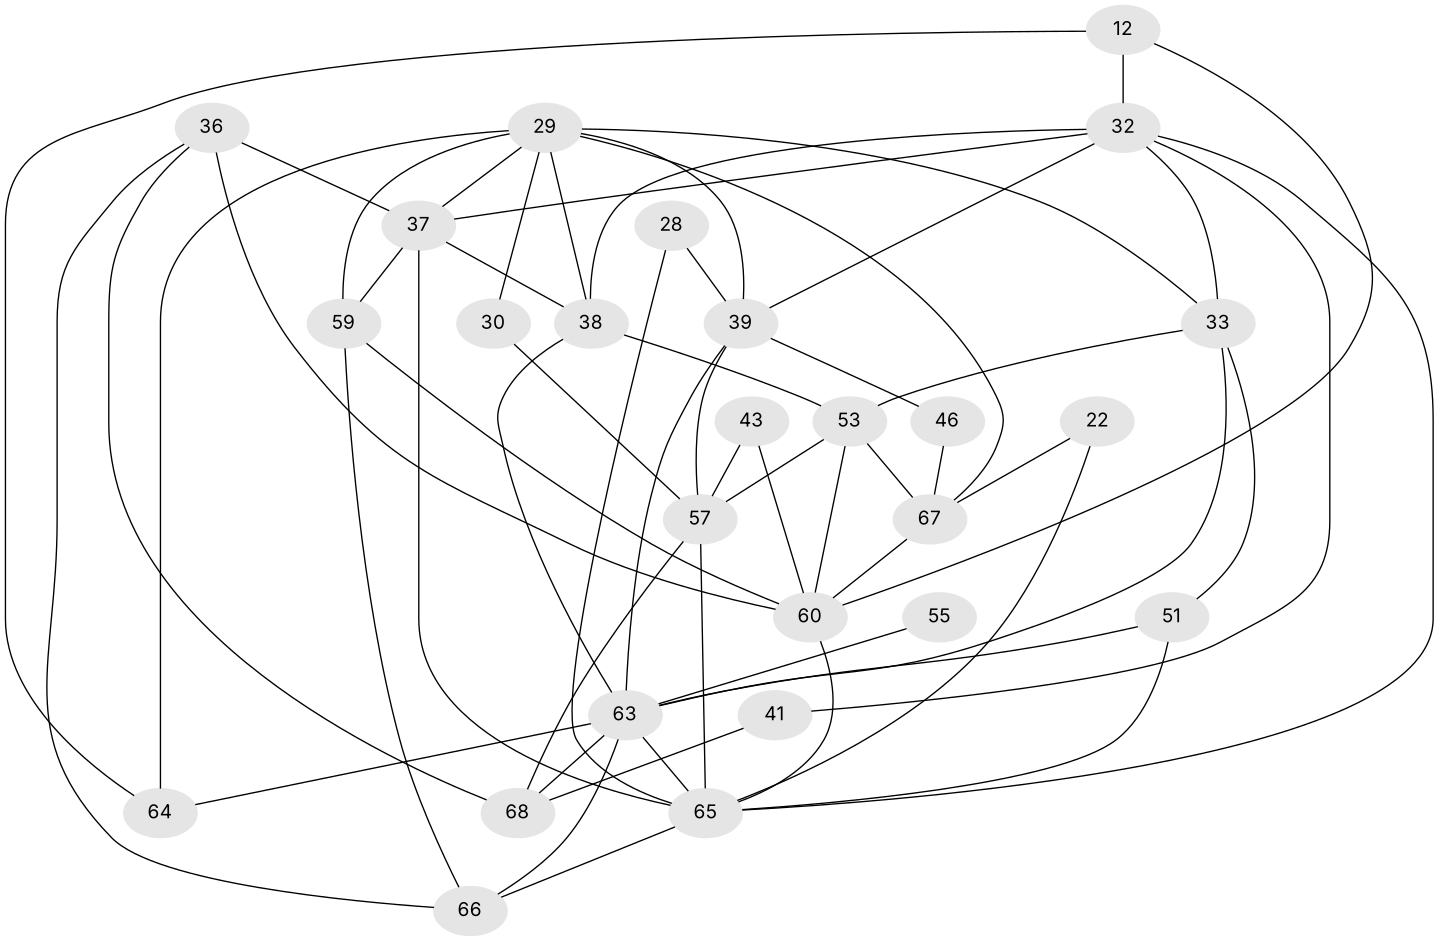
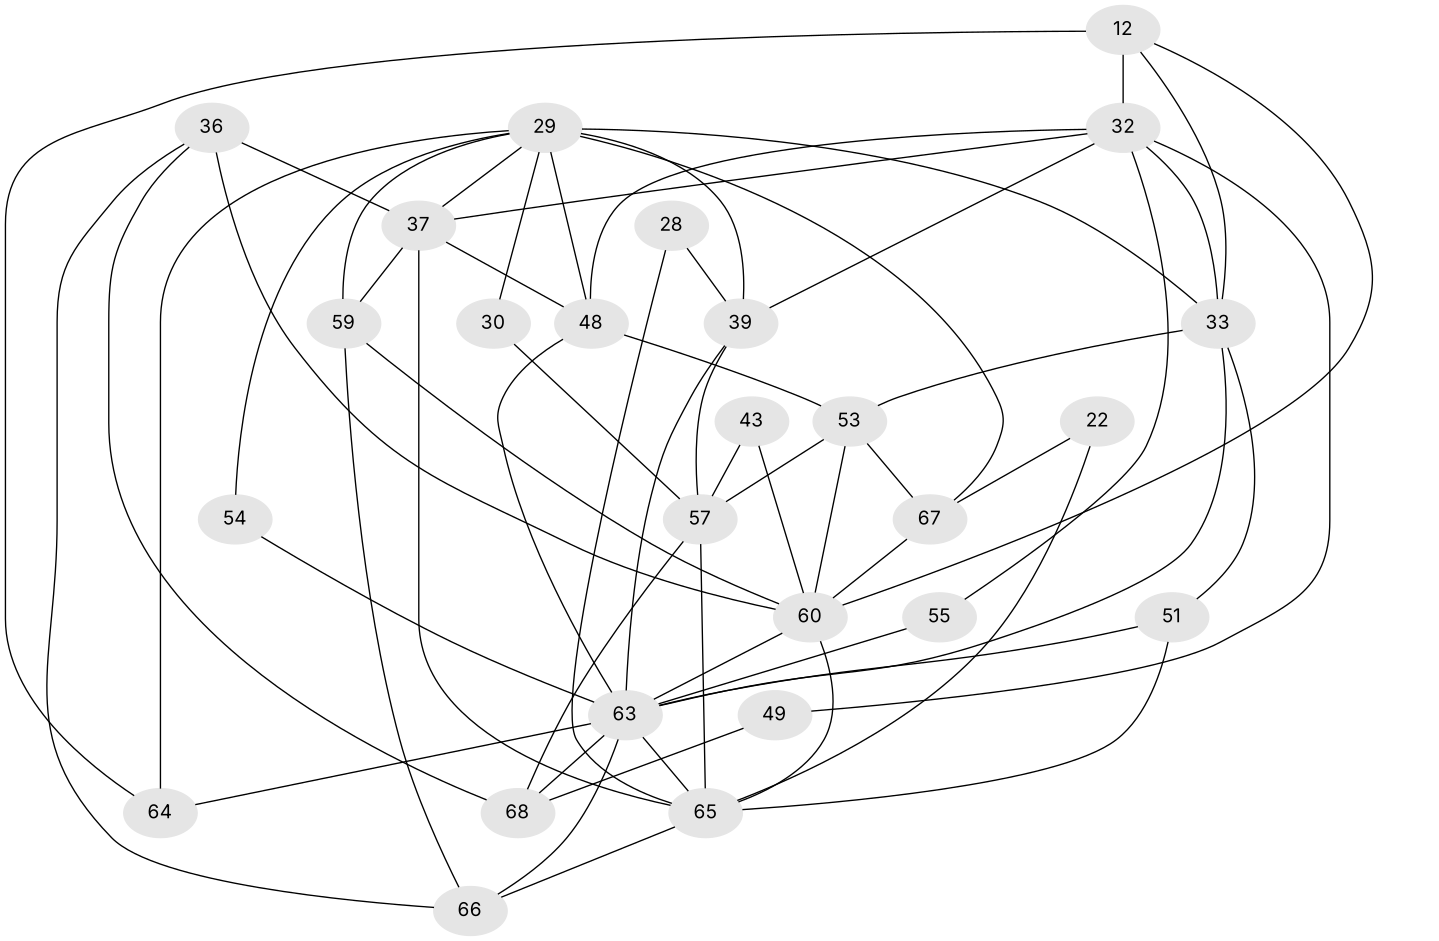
edge "12" -- "33": added
node "38": label "38" -> "48"
node "46": removed
node "54": added
edge "60" -- "63": added
edge "32" -- "65": now "32" -- "55"
node "41": label "41" -> "49"
